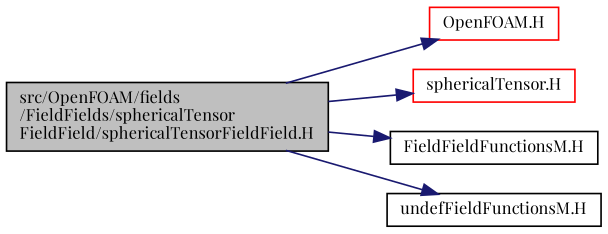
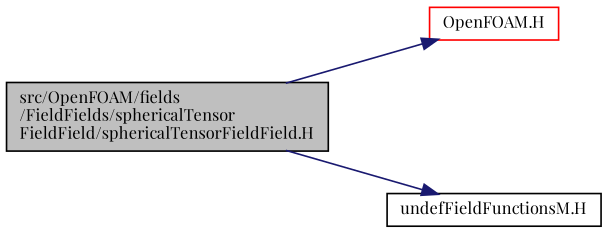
node "sphericalTensor.H": removed
node "FieldFieldFunctionsM.H": removed
